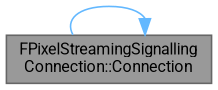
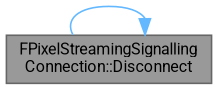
node "FPixelStreamingSignalling Connection::Connection": label "FPixelStreamingSignalling Connection::Connection" -> "FPixelStreamingSignalling Connection::Disconnect"
